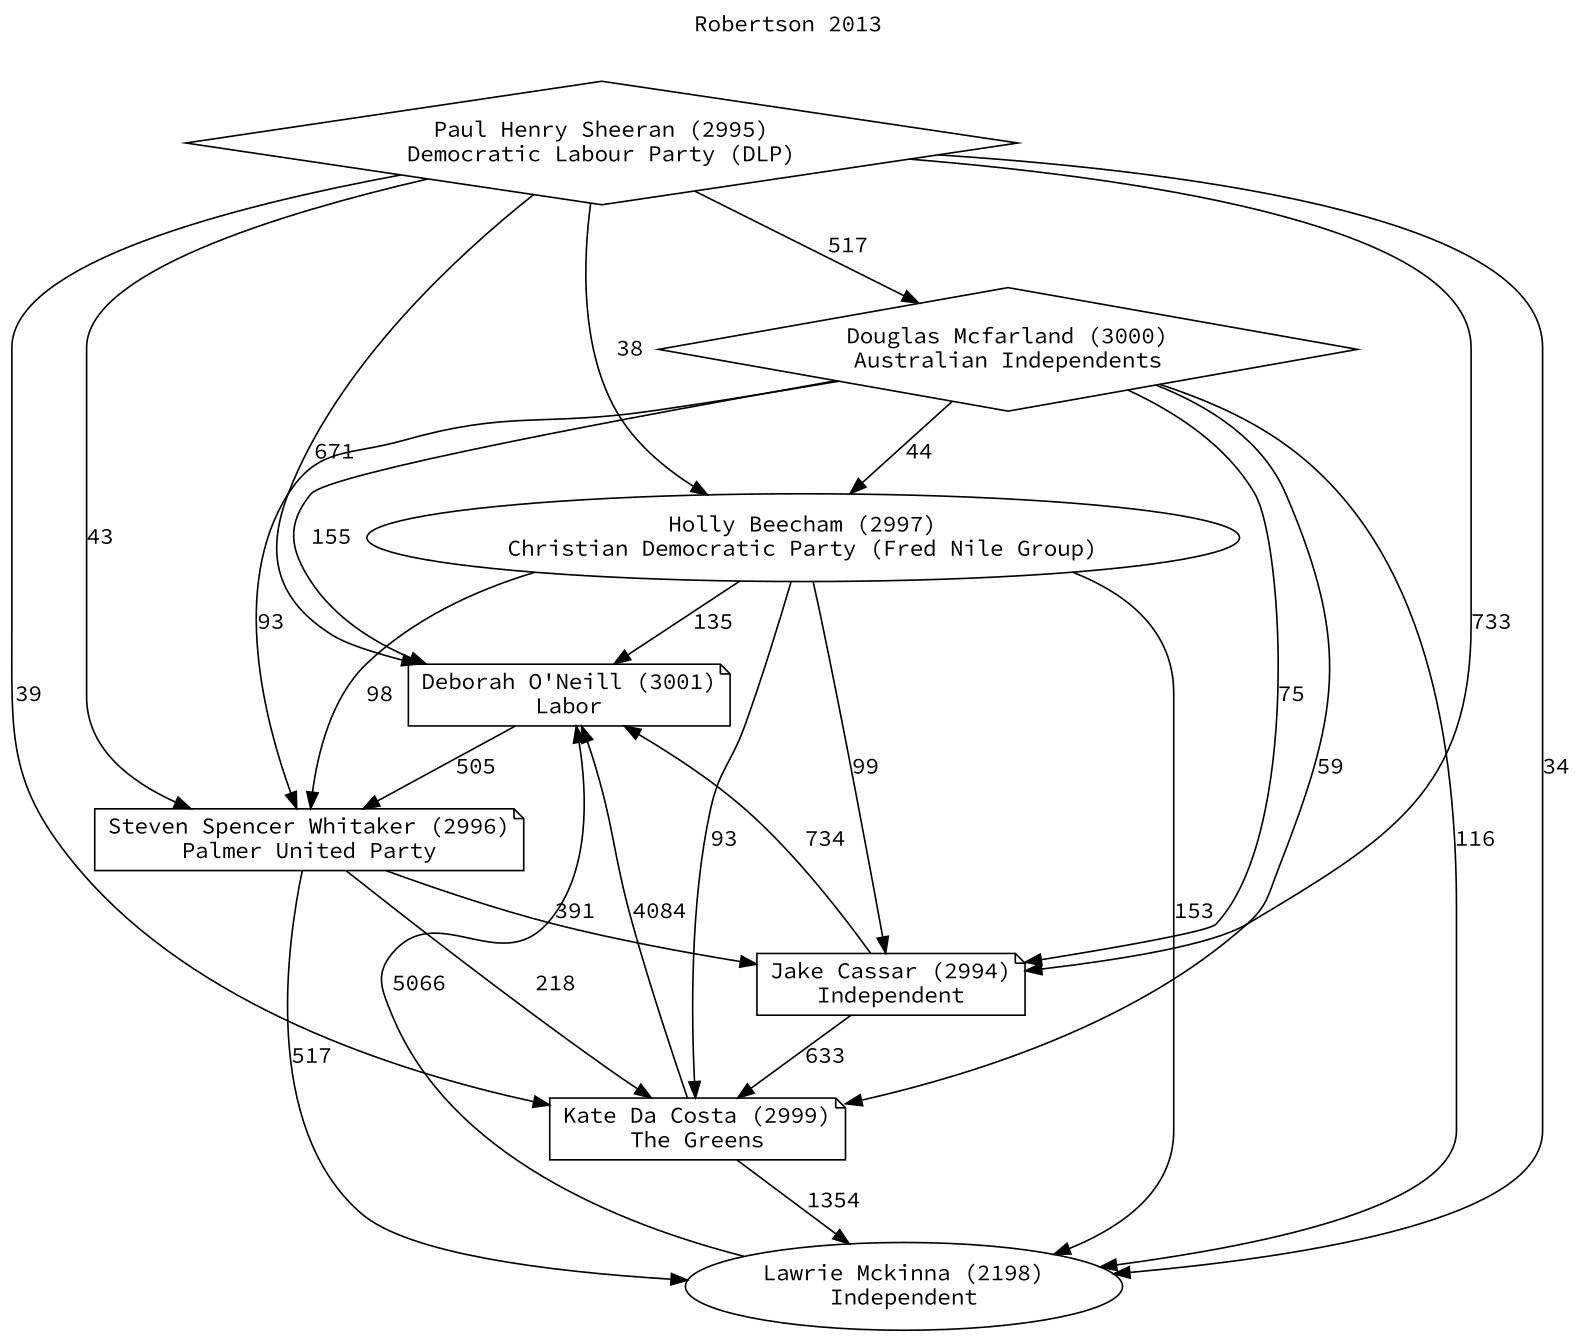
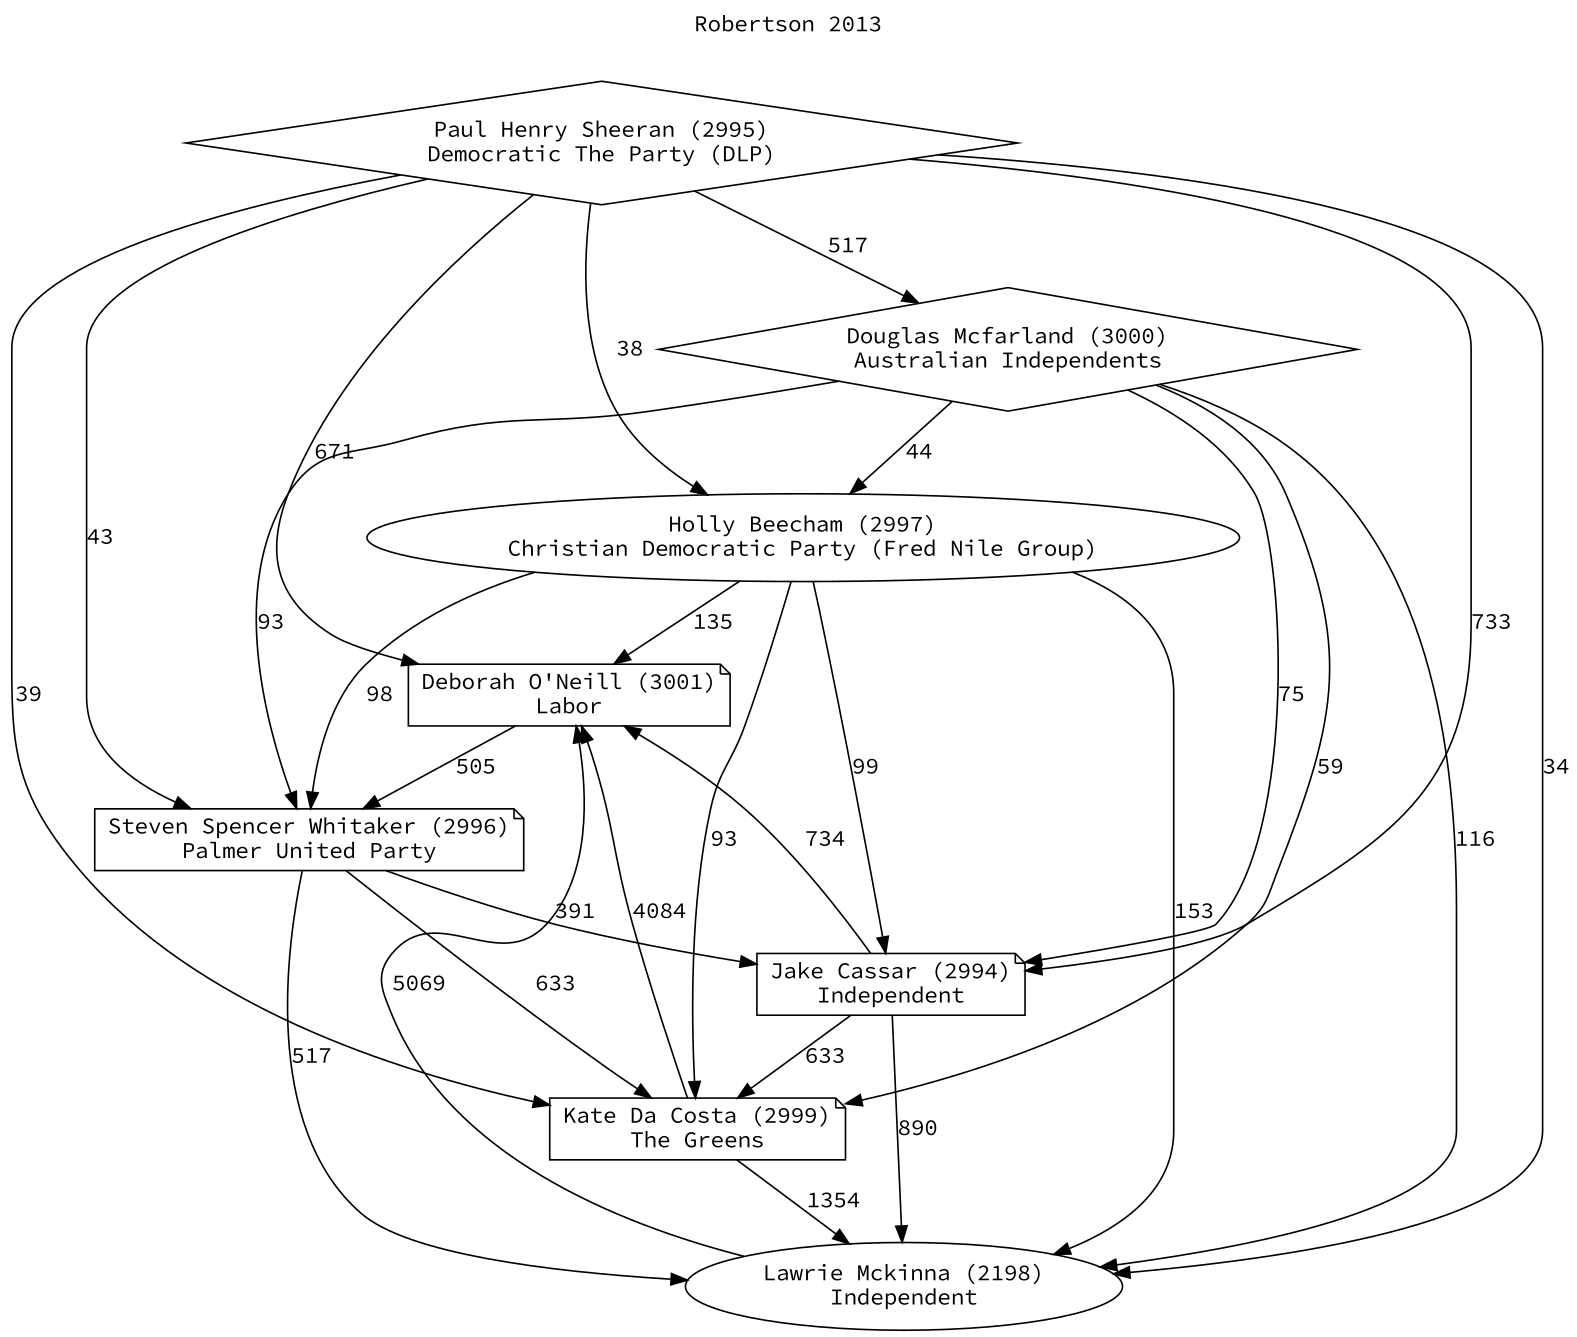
node "Paul Henry Sheeran (2995) Democratic Labour Party (DLP)": label "Paul Henry Sheeran (2995) Democratic Labour Party (DLP)" -> "Paul Henry Sheeran (2995) Democratic The Party (DLP)"
edge "Douglas Mcfarland (3000) Australian Independents" -> "Deborah O'Neill (3001) Labor": removed, label "155"
edge "Lawrie Mckinna (2198) Independent" -> "Deborah O'Neill (3001) Labor": label "5066" -> "5069"
edge "Steven Spencer Whitaker (2996) Palmer United Party" -> "Kate Da Costa (2999) The Greens": label "218" -> "633"
edge "Jake Cassar (2994) Independent" -> "Lawrie Mckinna (2198) Independent": added, label "890"
